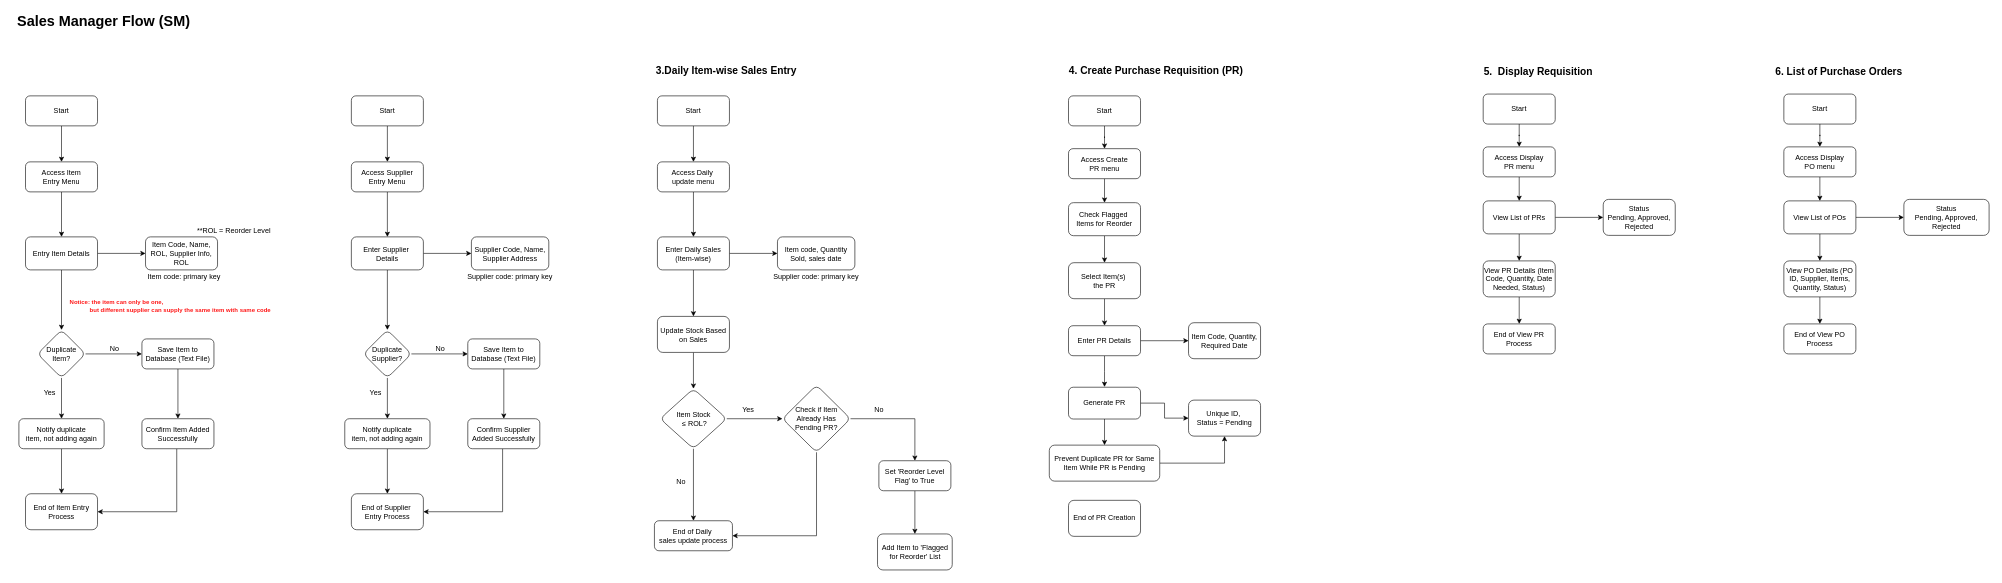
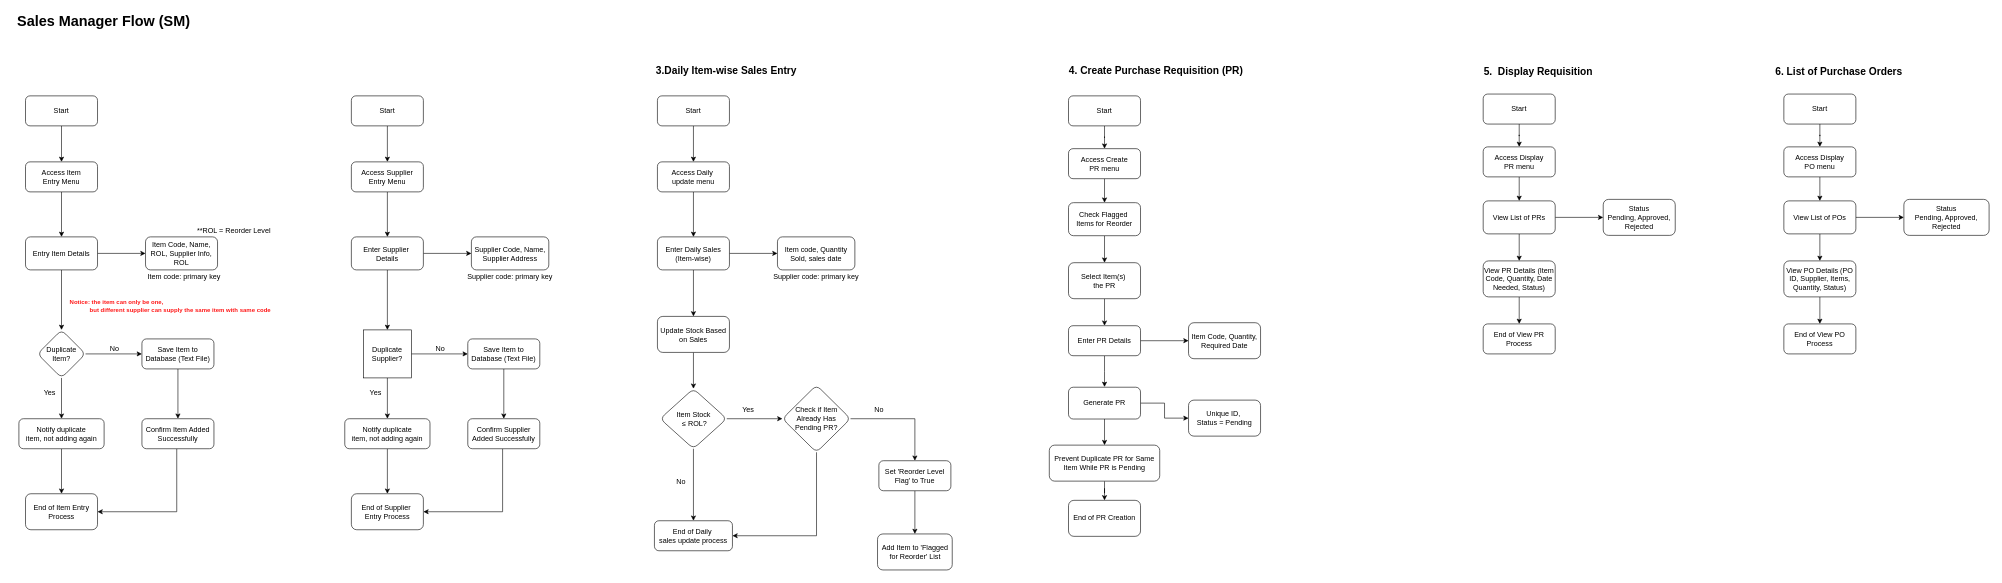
node "Duplicate Supplier?": shape diamond -> rectangle
edge "Prevent Duplicate PR for Same Item While PR is Pending" -> "Unique ID, Status = Pending": now "Prevent Duplicate PR for Same Item While PR is Pending" -> "End of PR Creation"
